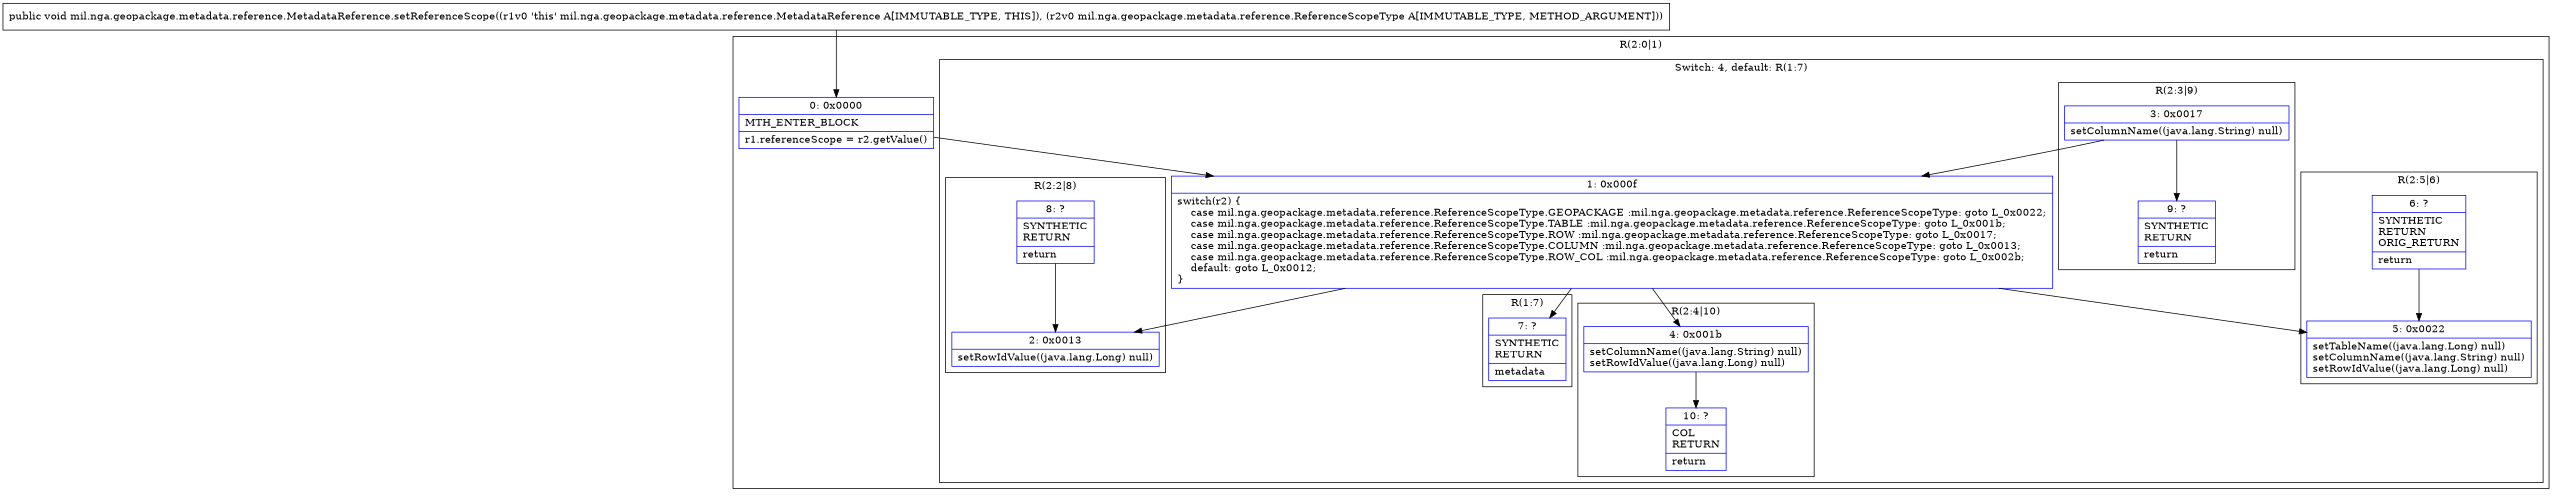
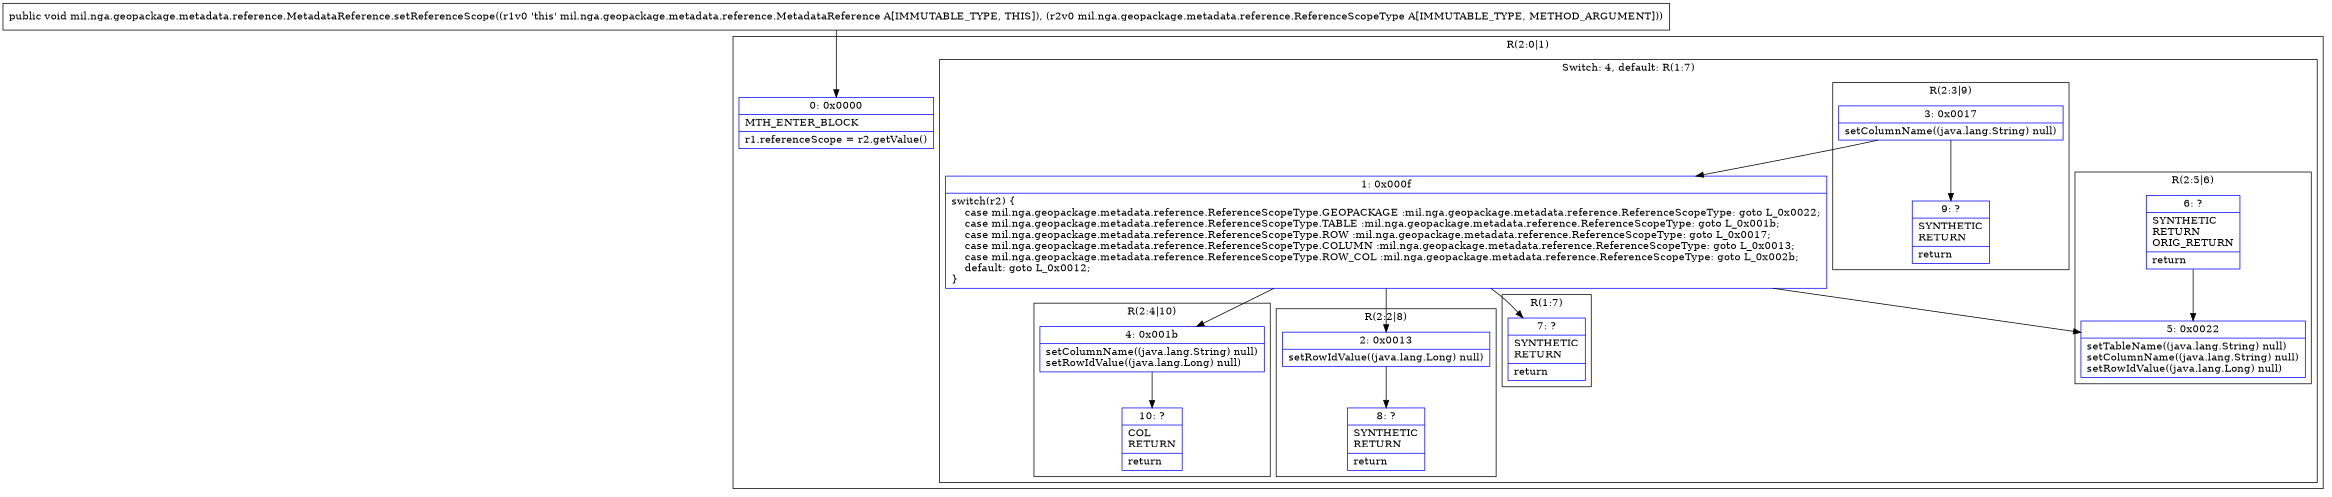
edge "0: 0x0000" -> "1: 0x000f": removed
edge "8: ?" -> "2: 0x0013": reversed
node "5: 0x0022": text "setTableName((java.lang.Long) null)" -> "setTableName((java.lang.String) null)"
node "7: ?": text "metadata" -> "return"
